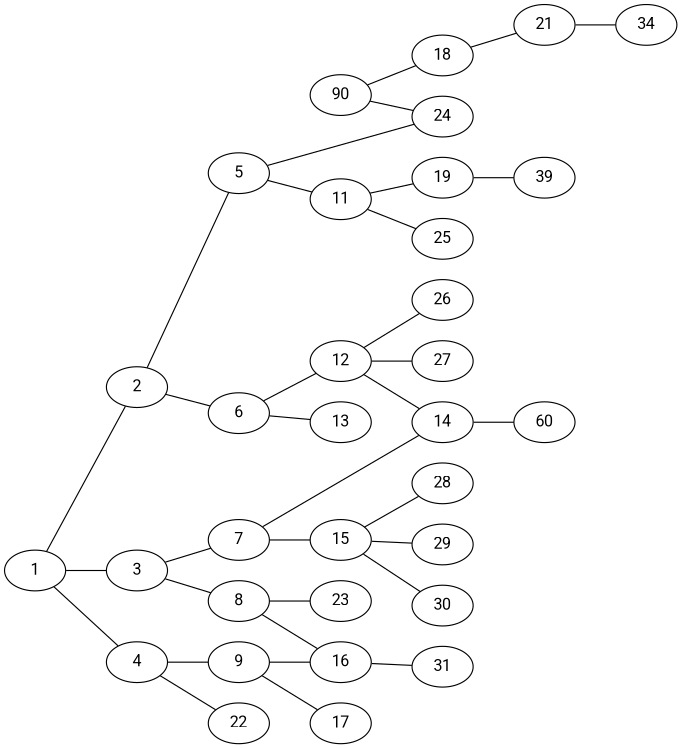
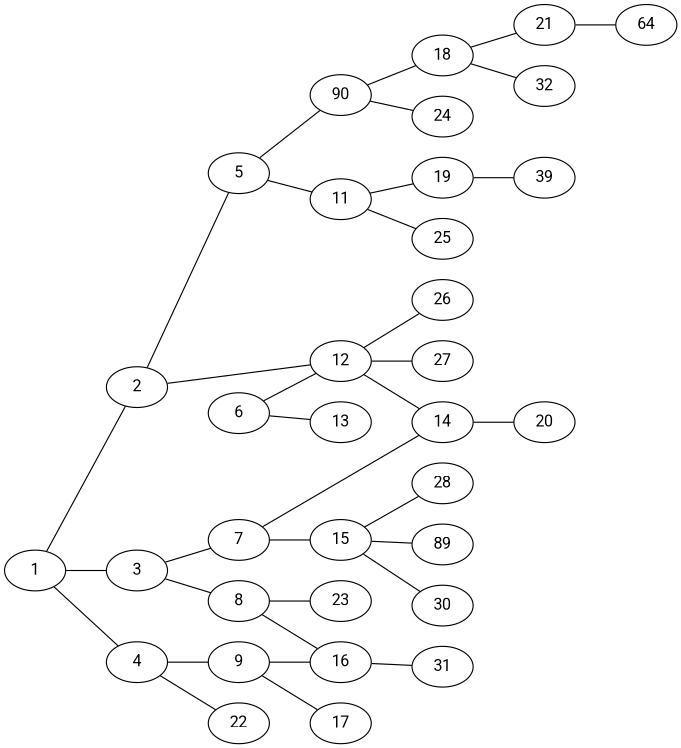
node "34": label "34" -> "64"
node "32": added
edge "24" -- "5": now "90" -- "5"
edge "2" -- "6": now "2" -- "12"
node "60": label "60" -> "20"
node "29": label "29" -> "89"
